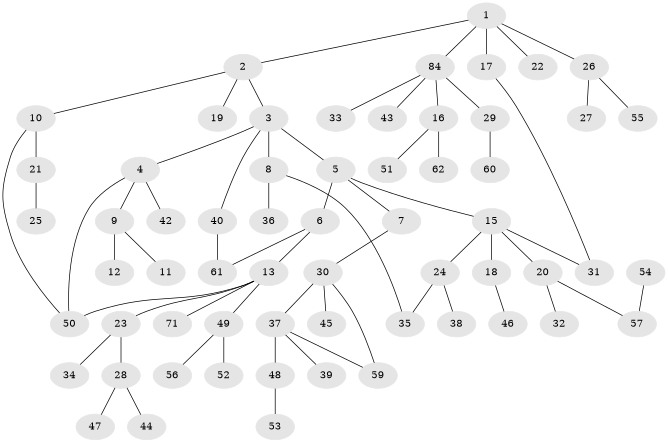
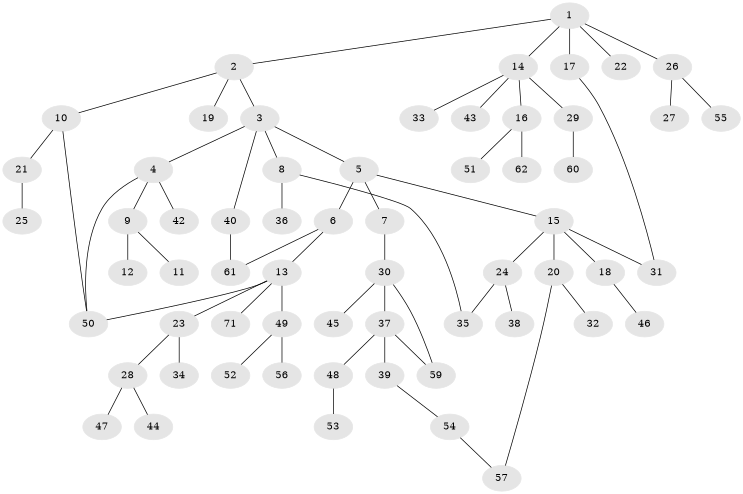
node "84": label "84" -> "14"
edge "39" -- "54": added
